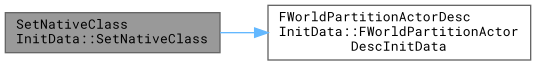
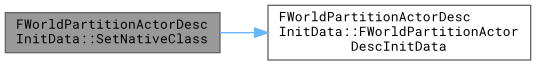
node "SetNativeClass InitData::SetNativeClass": label "SetNativeClass InitData::SetNativeClass" -> "FWorldPartitionActorDesc InitData::SetNativeClass"
